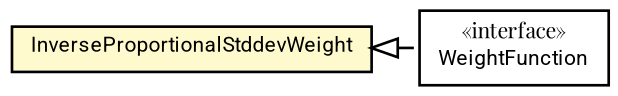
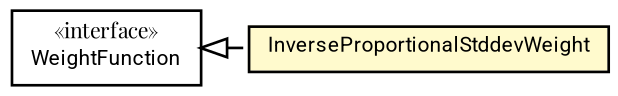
edge "WeightFunction" -> "InverseProportionalStddevWeight": reversed
